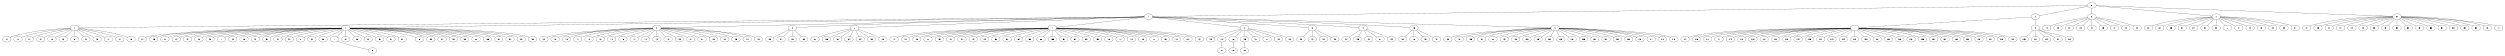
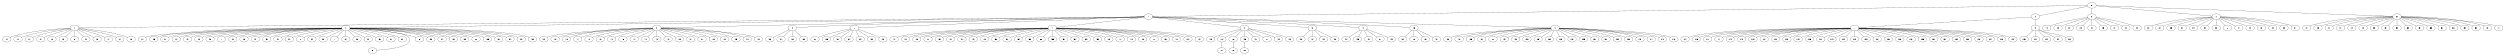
edge "91" -- "98": now "7" -- "98"
